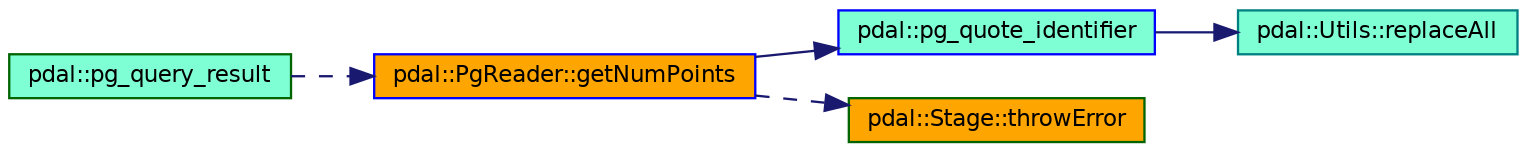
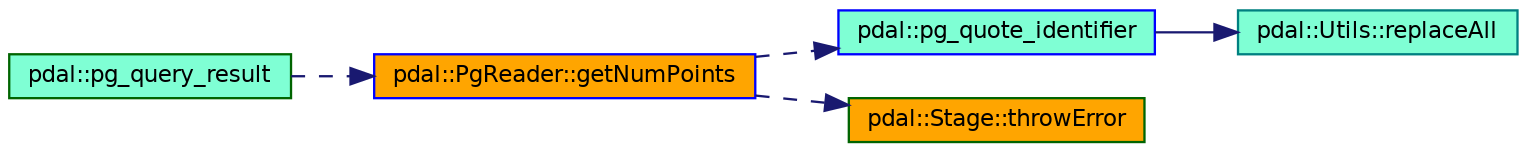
edge "pdal::PgReader::getNumPoints" -> "pdal::pg_quote_identifier": style solid -> dashed
